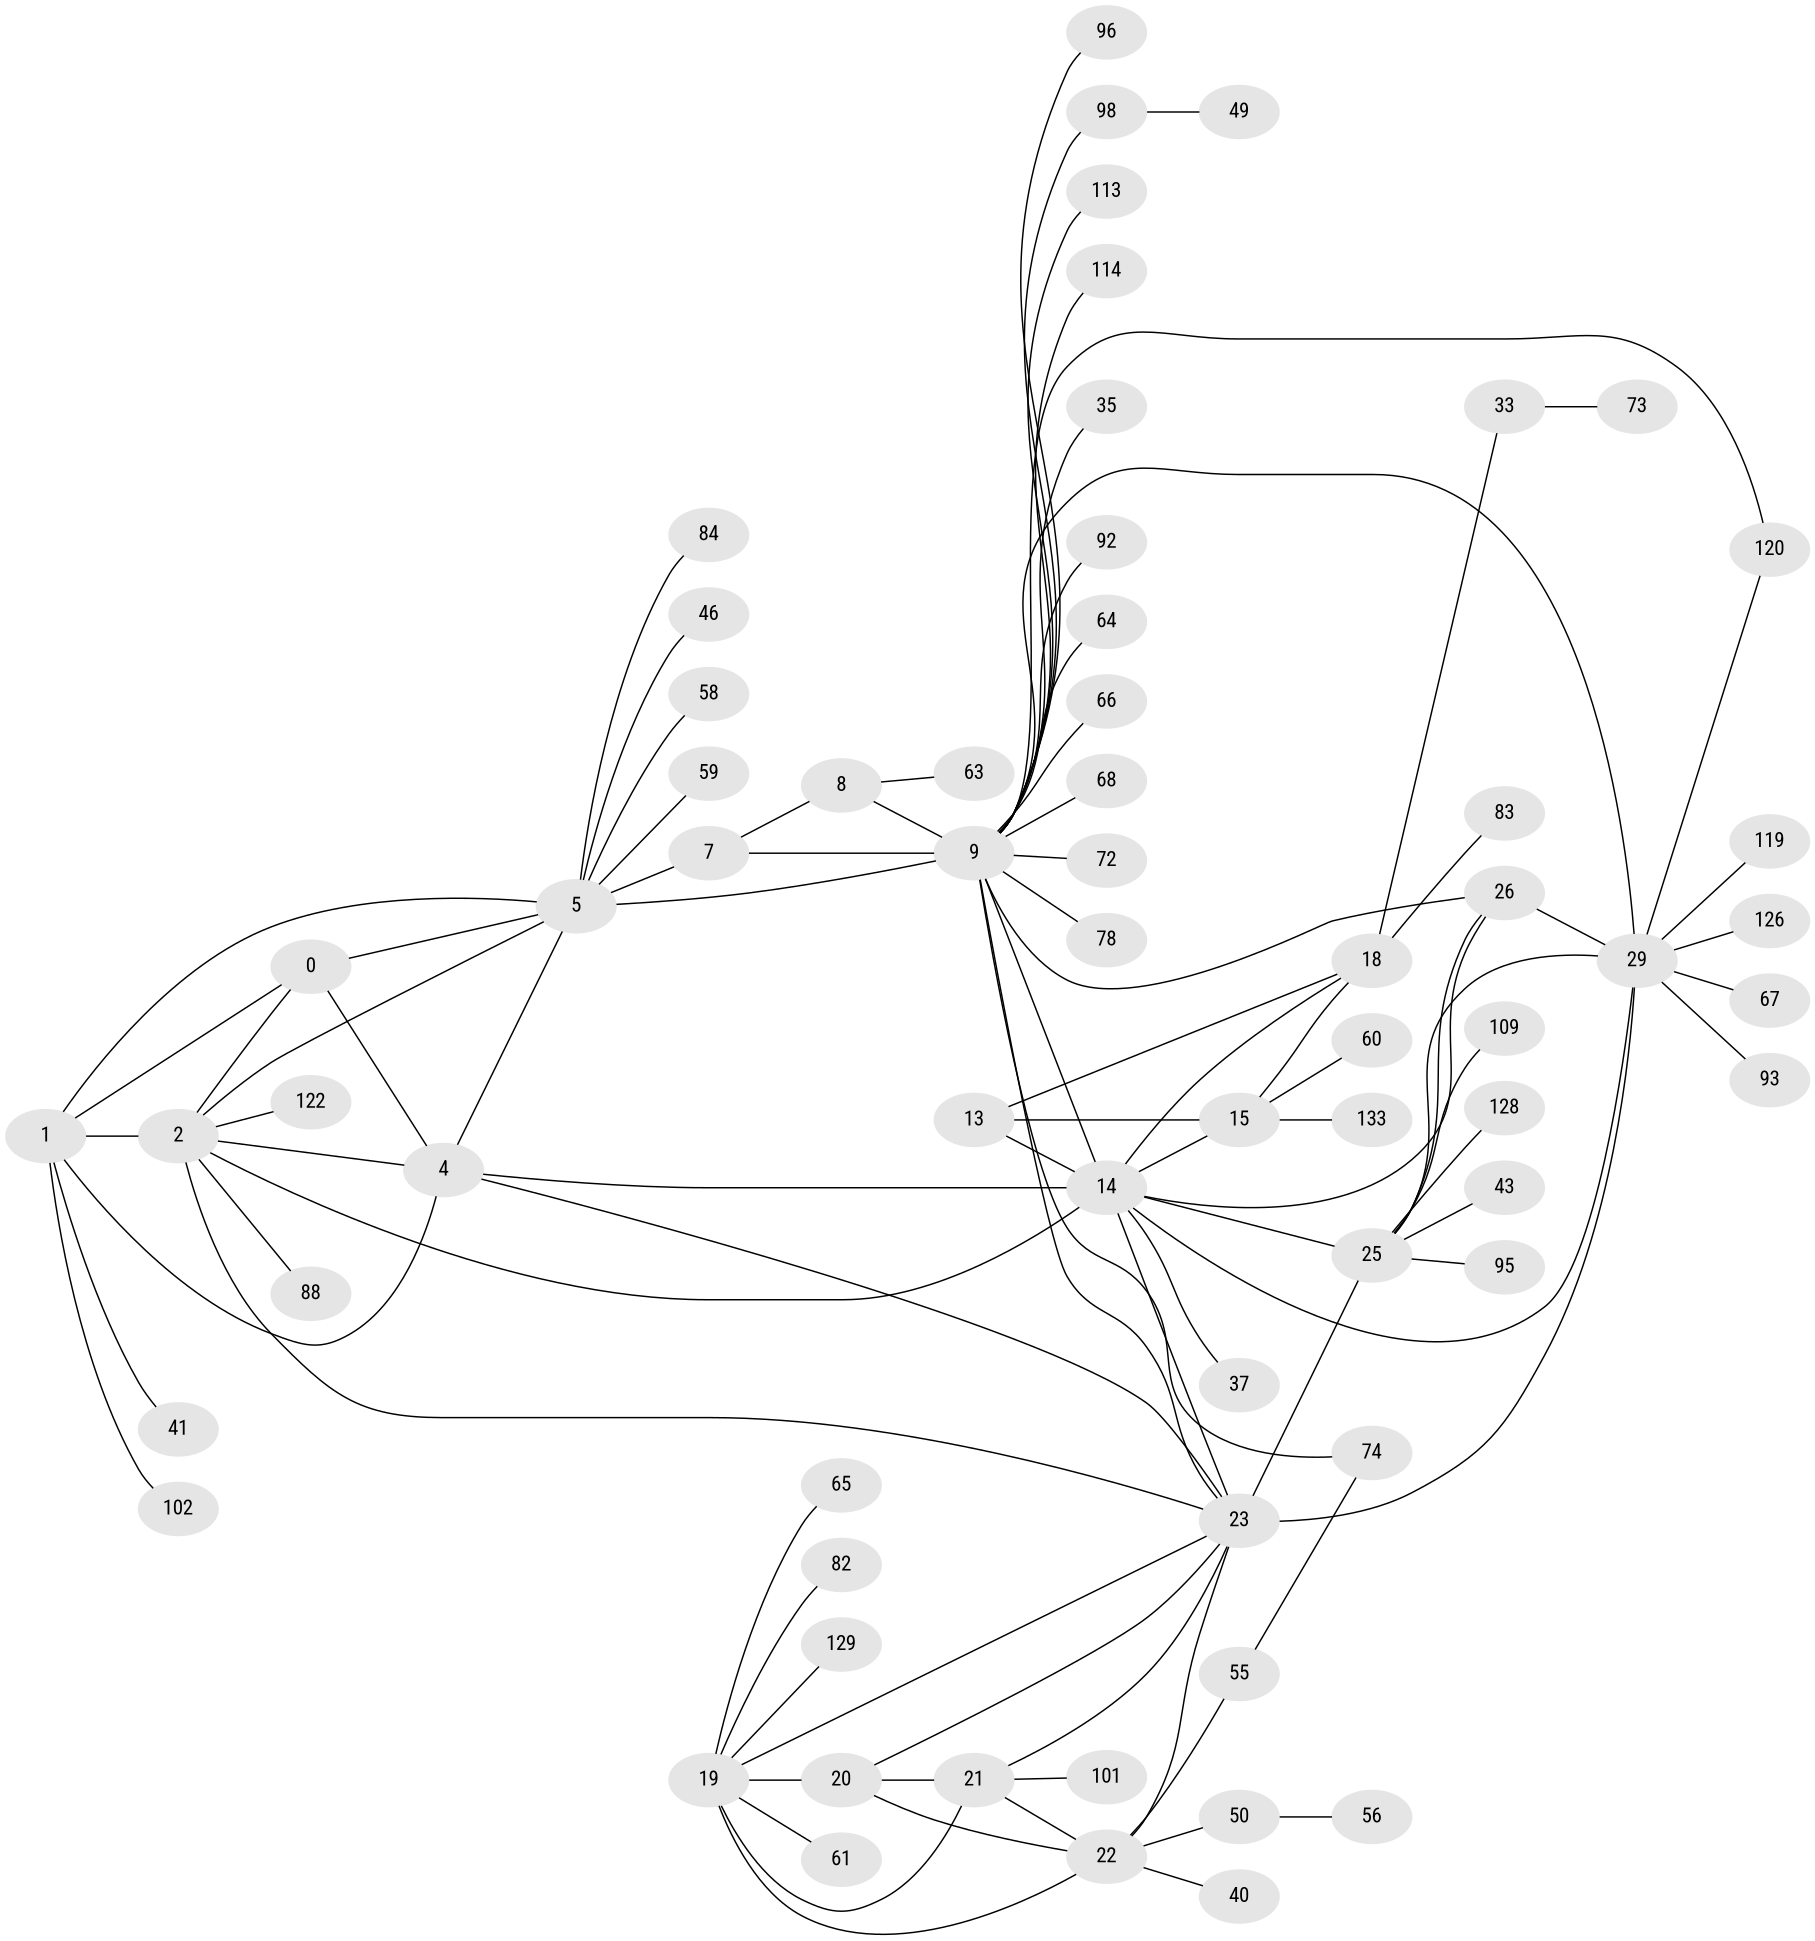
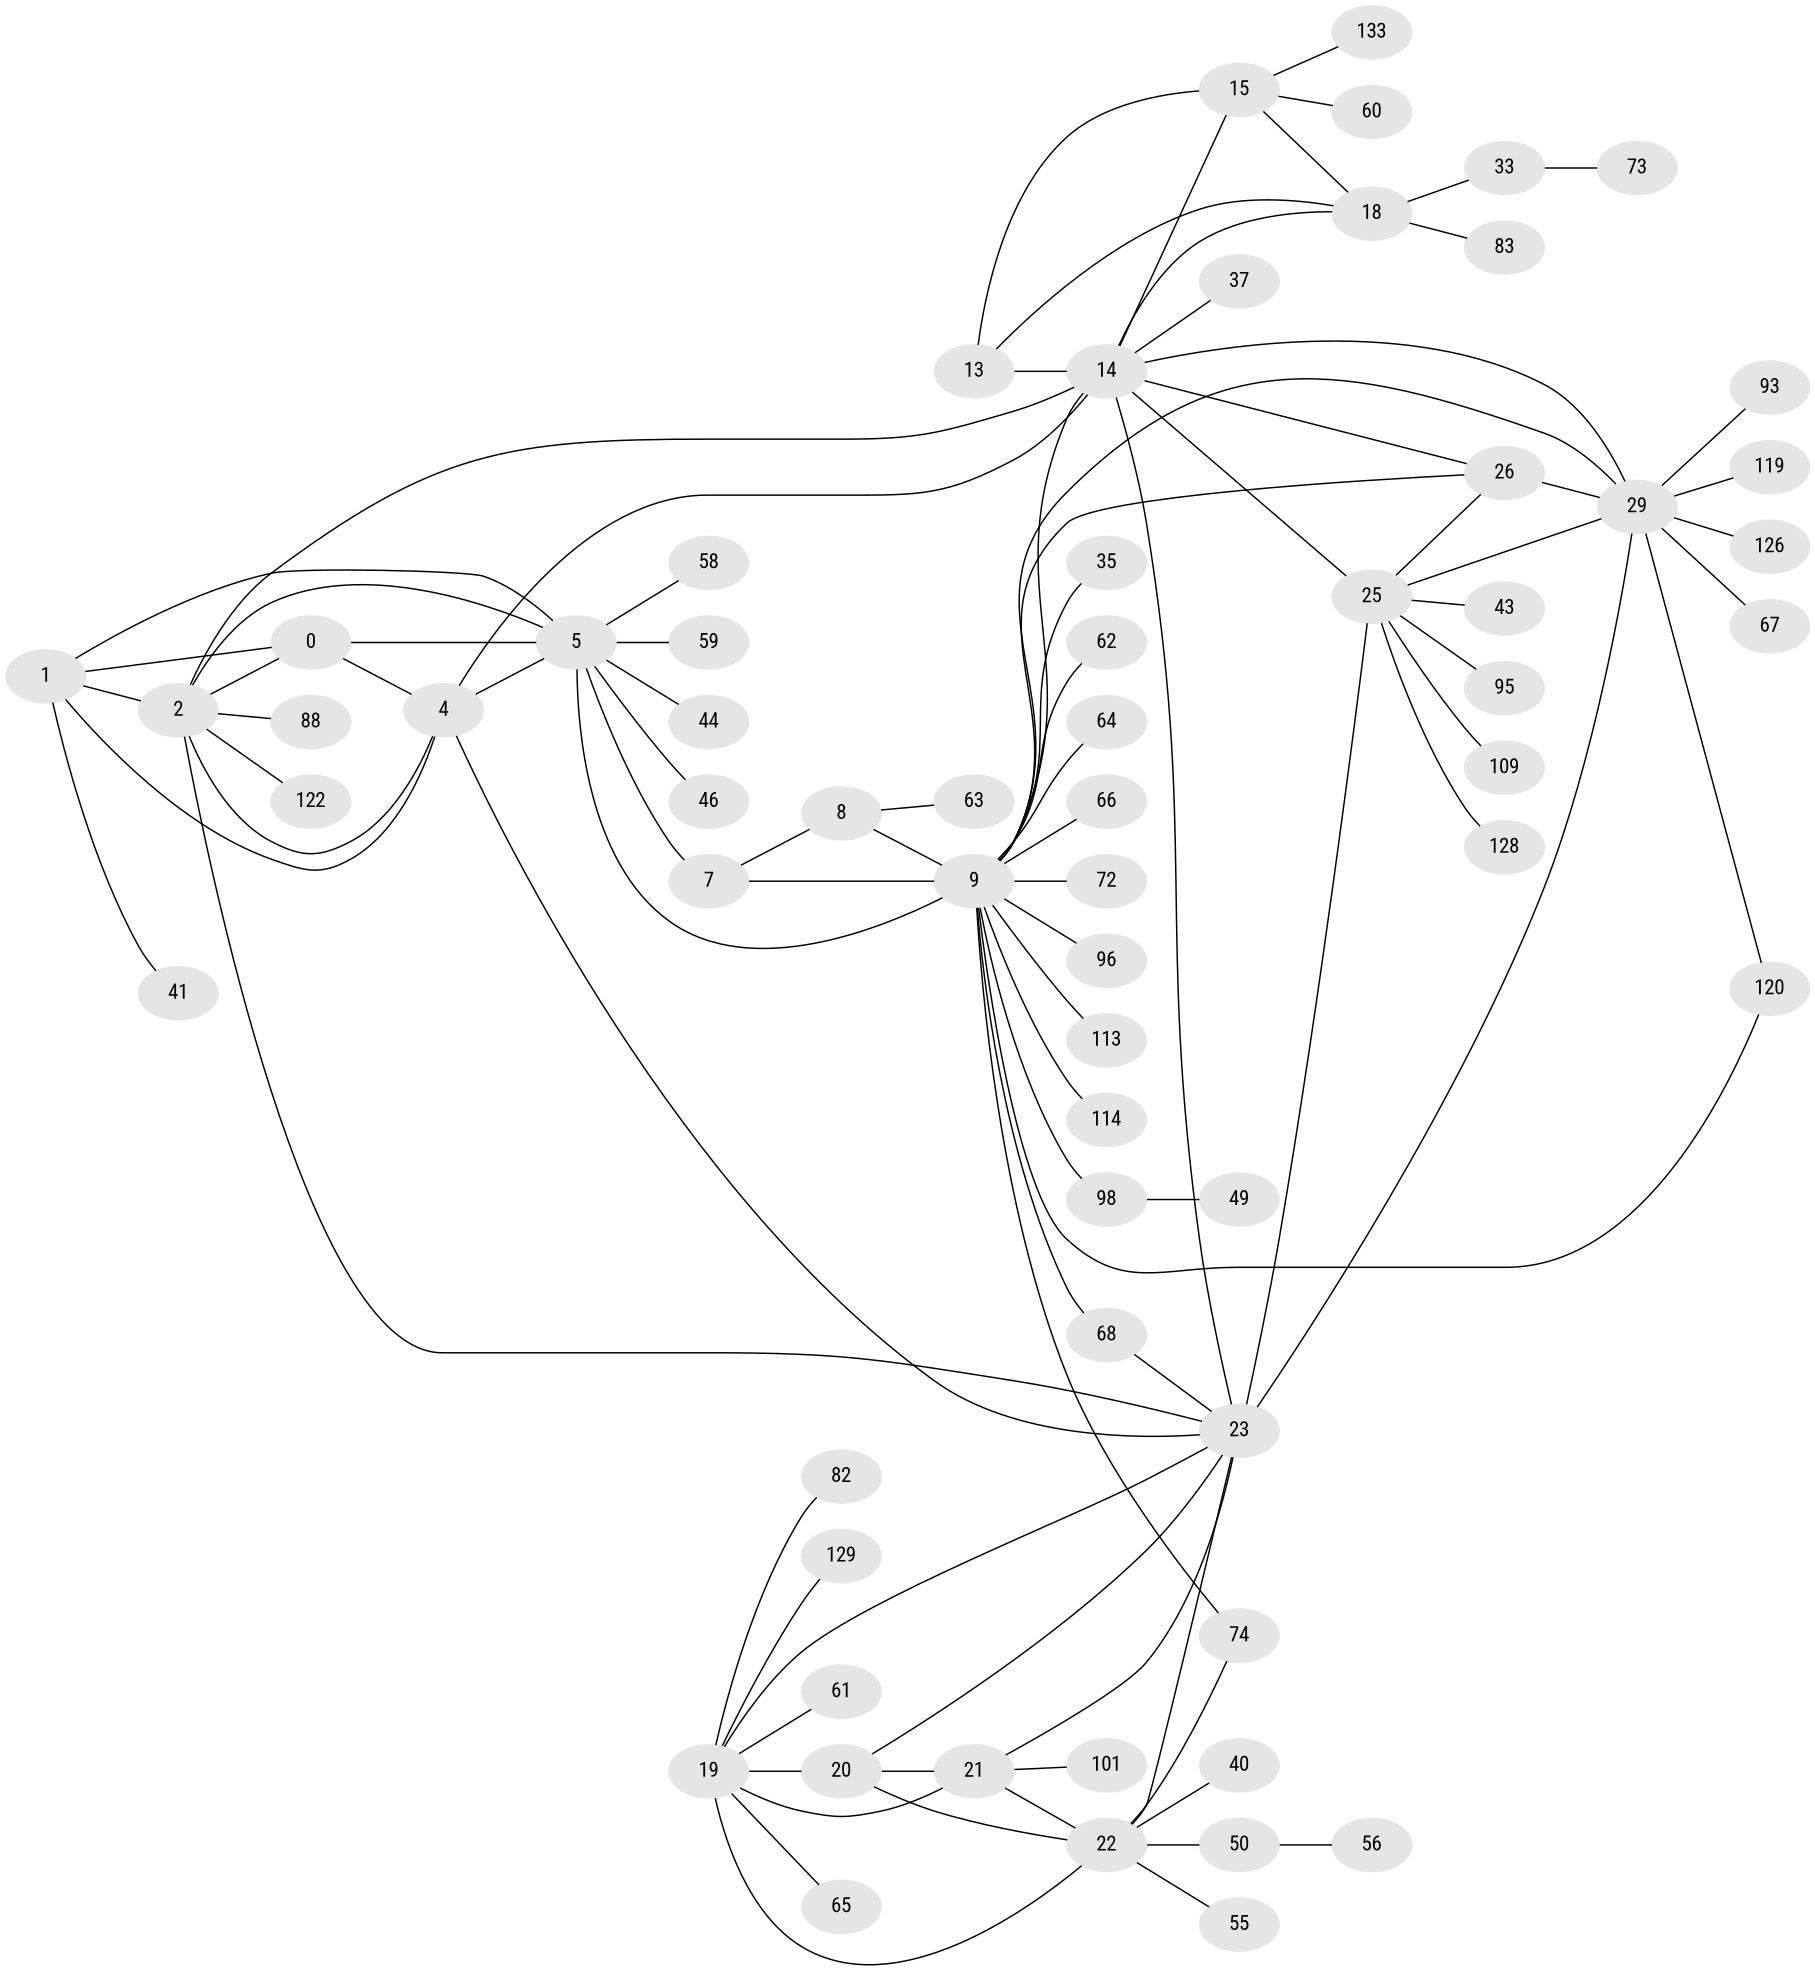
node "84": label "84" -> "44"
node "92": label "92" -> "62"
node "78": removed
edge "9" -- "23": now "68" -- "23"
node "102": removed
edge "74" -- "55": now "74" -- "22"
